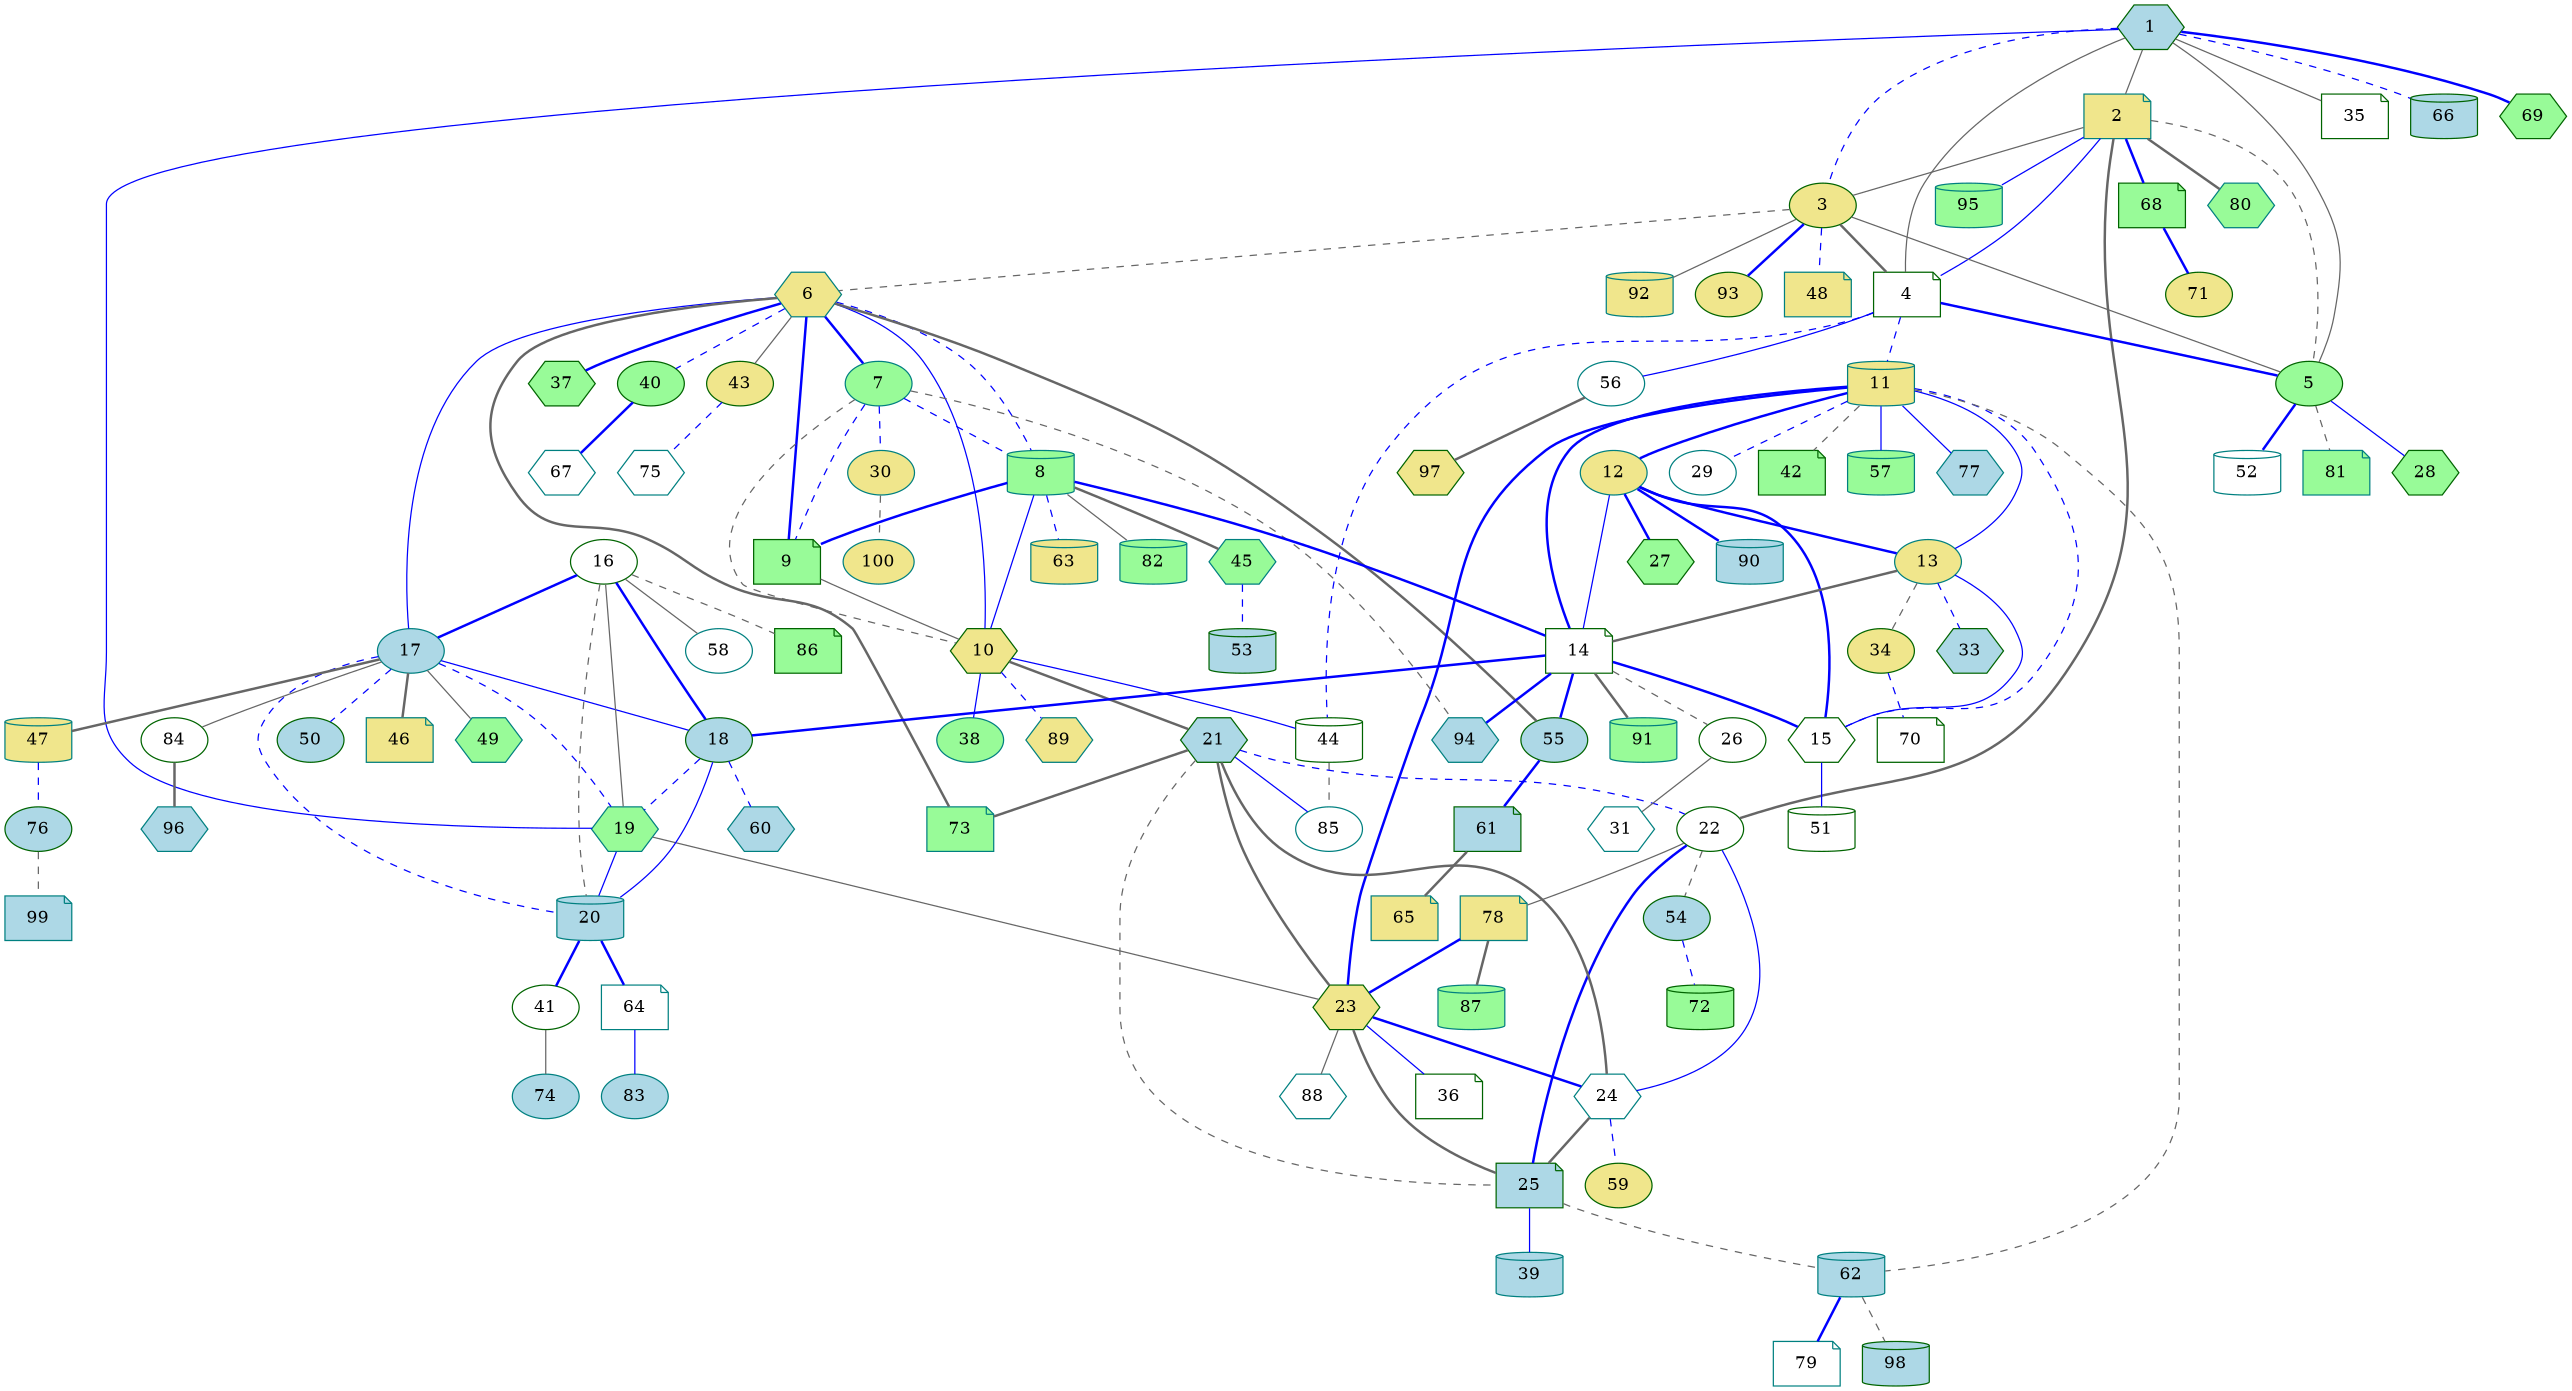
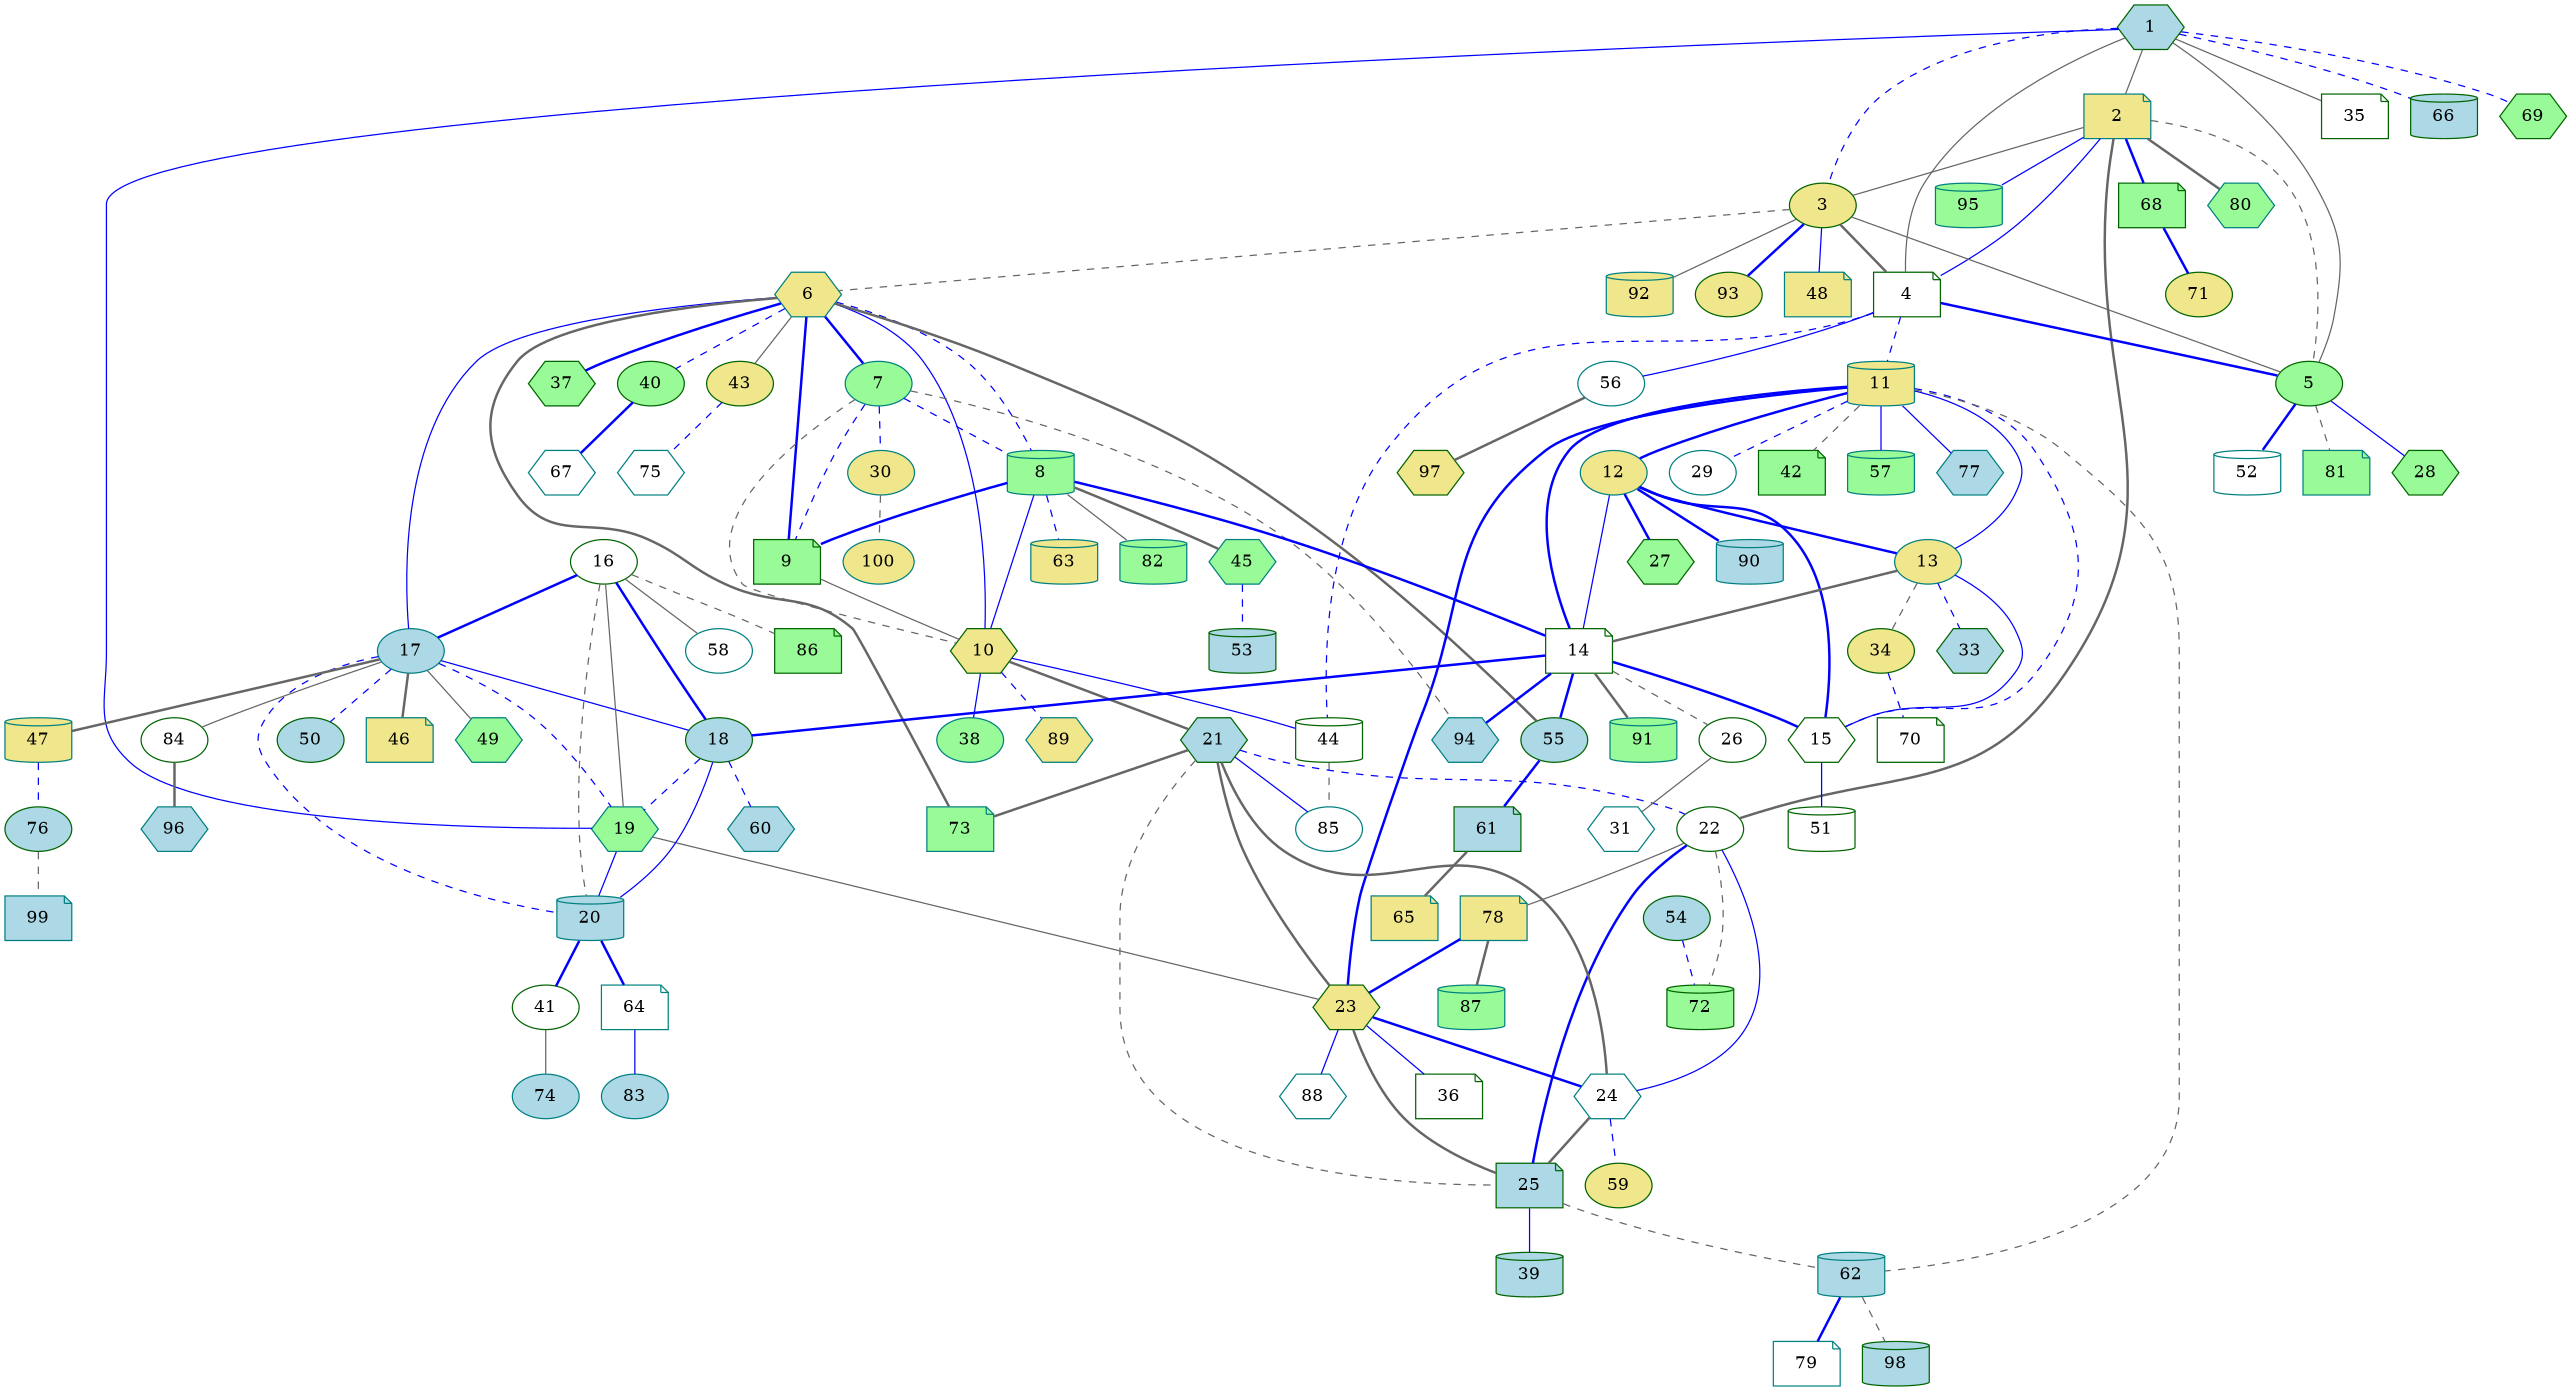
edge "1" -- "69": style bold -> dashed
edge "3" -- "48": style dashed -> solid
edge "22" -- "54": now "22" -- "72"
edge "23" -- "88": color gray40 -> blue
node "39": color teal -> darkgreen
